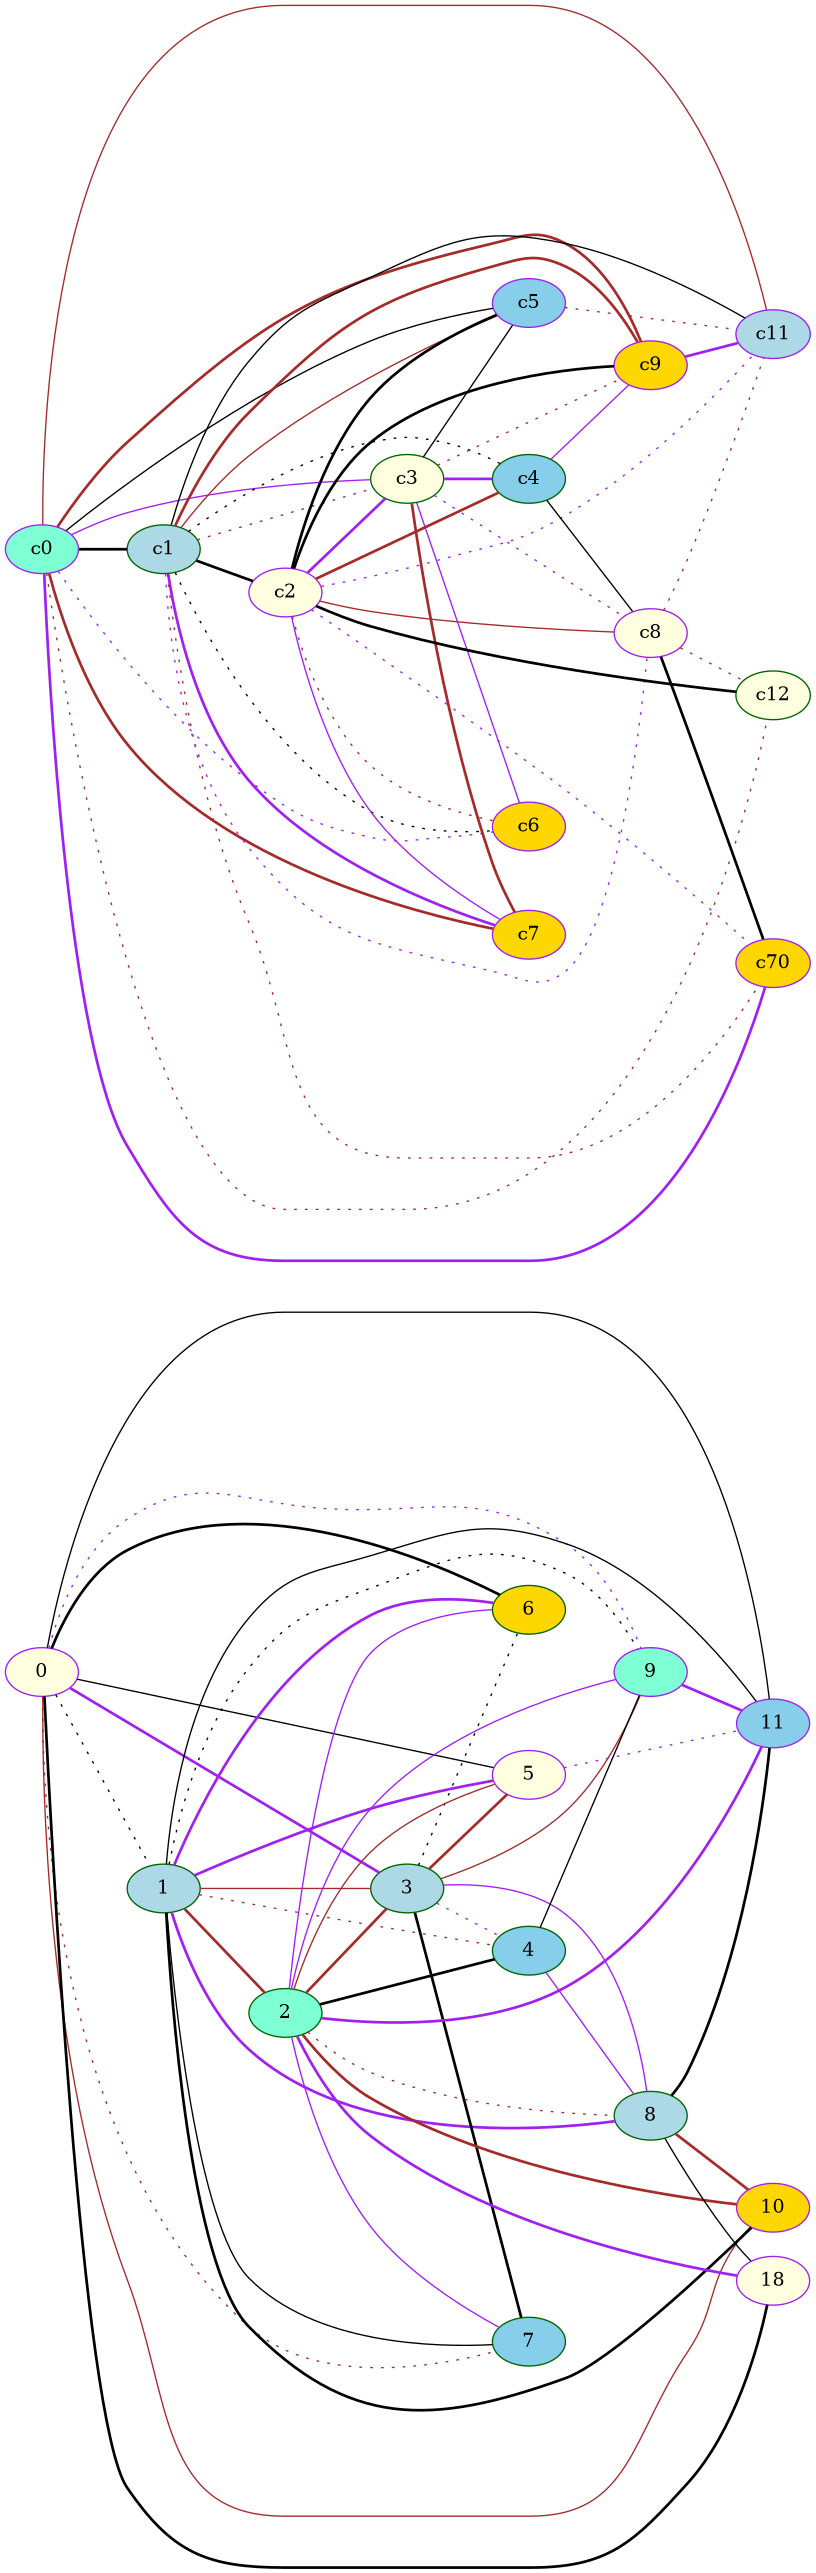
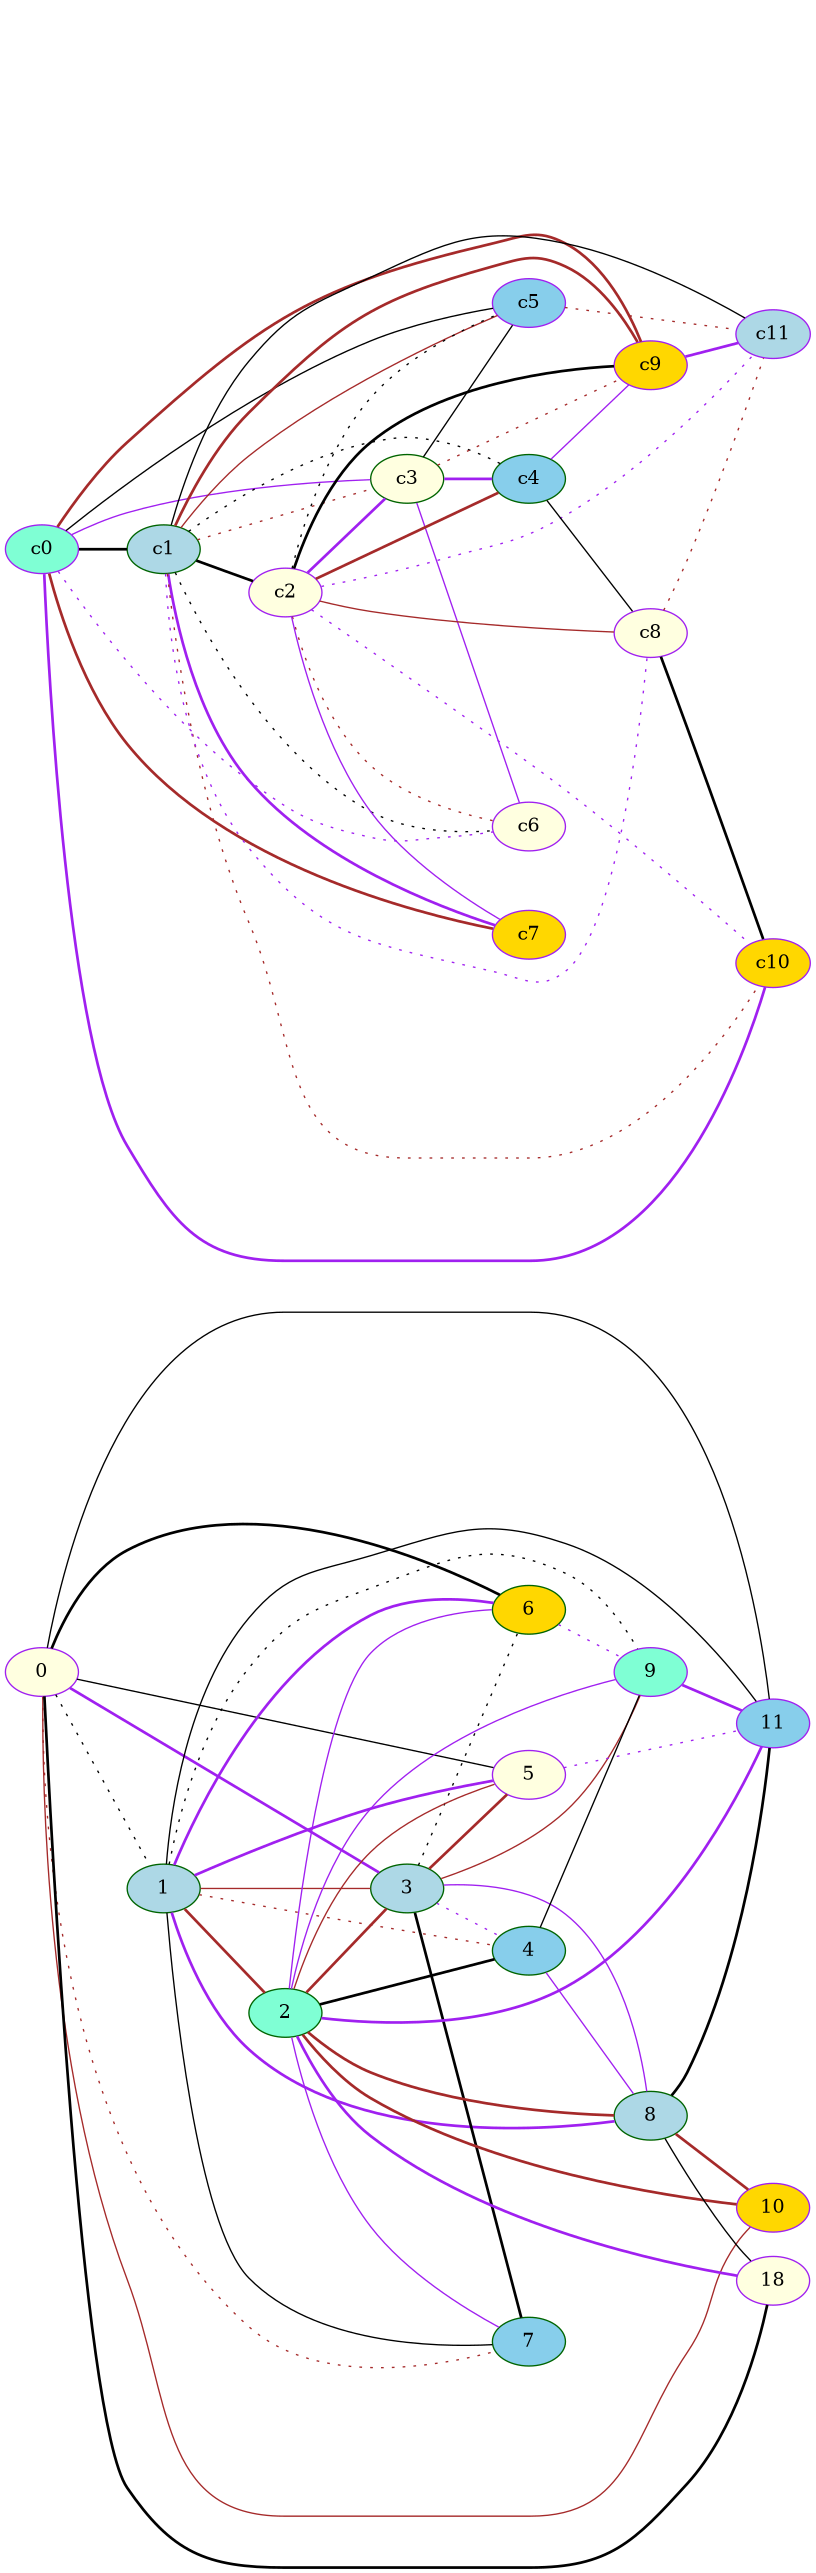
edge "c11" -- "c0": removed
edge "c5" -- "c2": style bold -> dotted
edge "c3" -- "c8": removed
node "c12": removed
edge "c3" -- "c7": removed
node "c6": fillcolor gold -> lightyellow
node "c70": label "c70" -> "c10"
edge "0" -- "9": now "6" -- "9"
edge "2" -- "8": style dotted -> bold
edge "1" -- "10": removed
